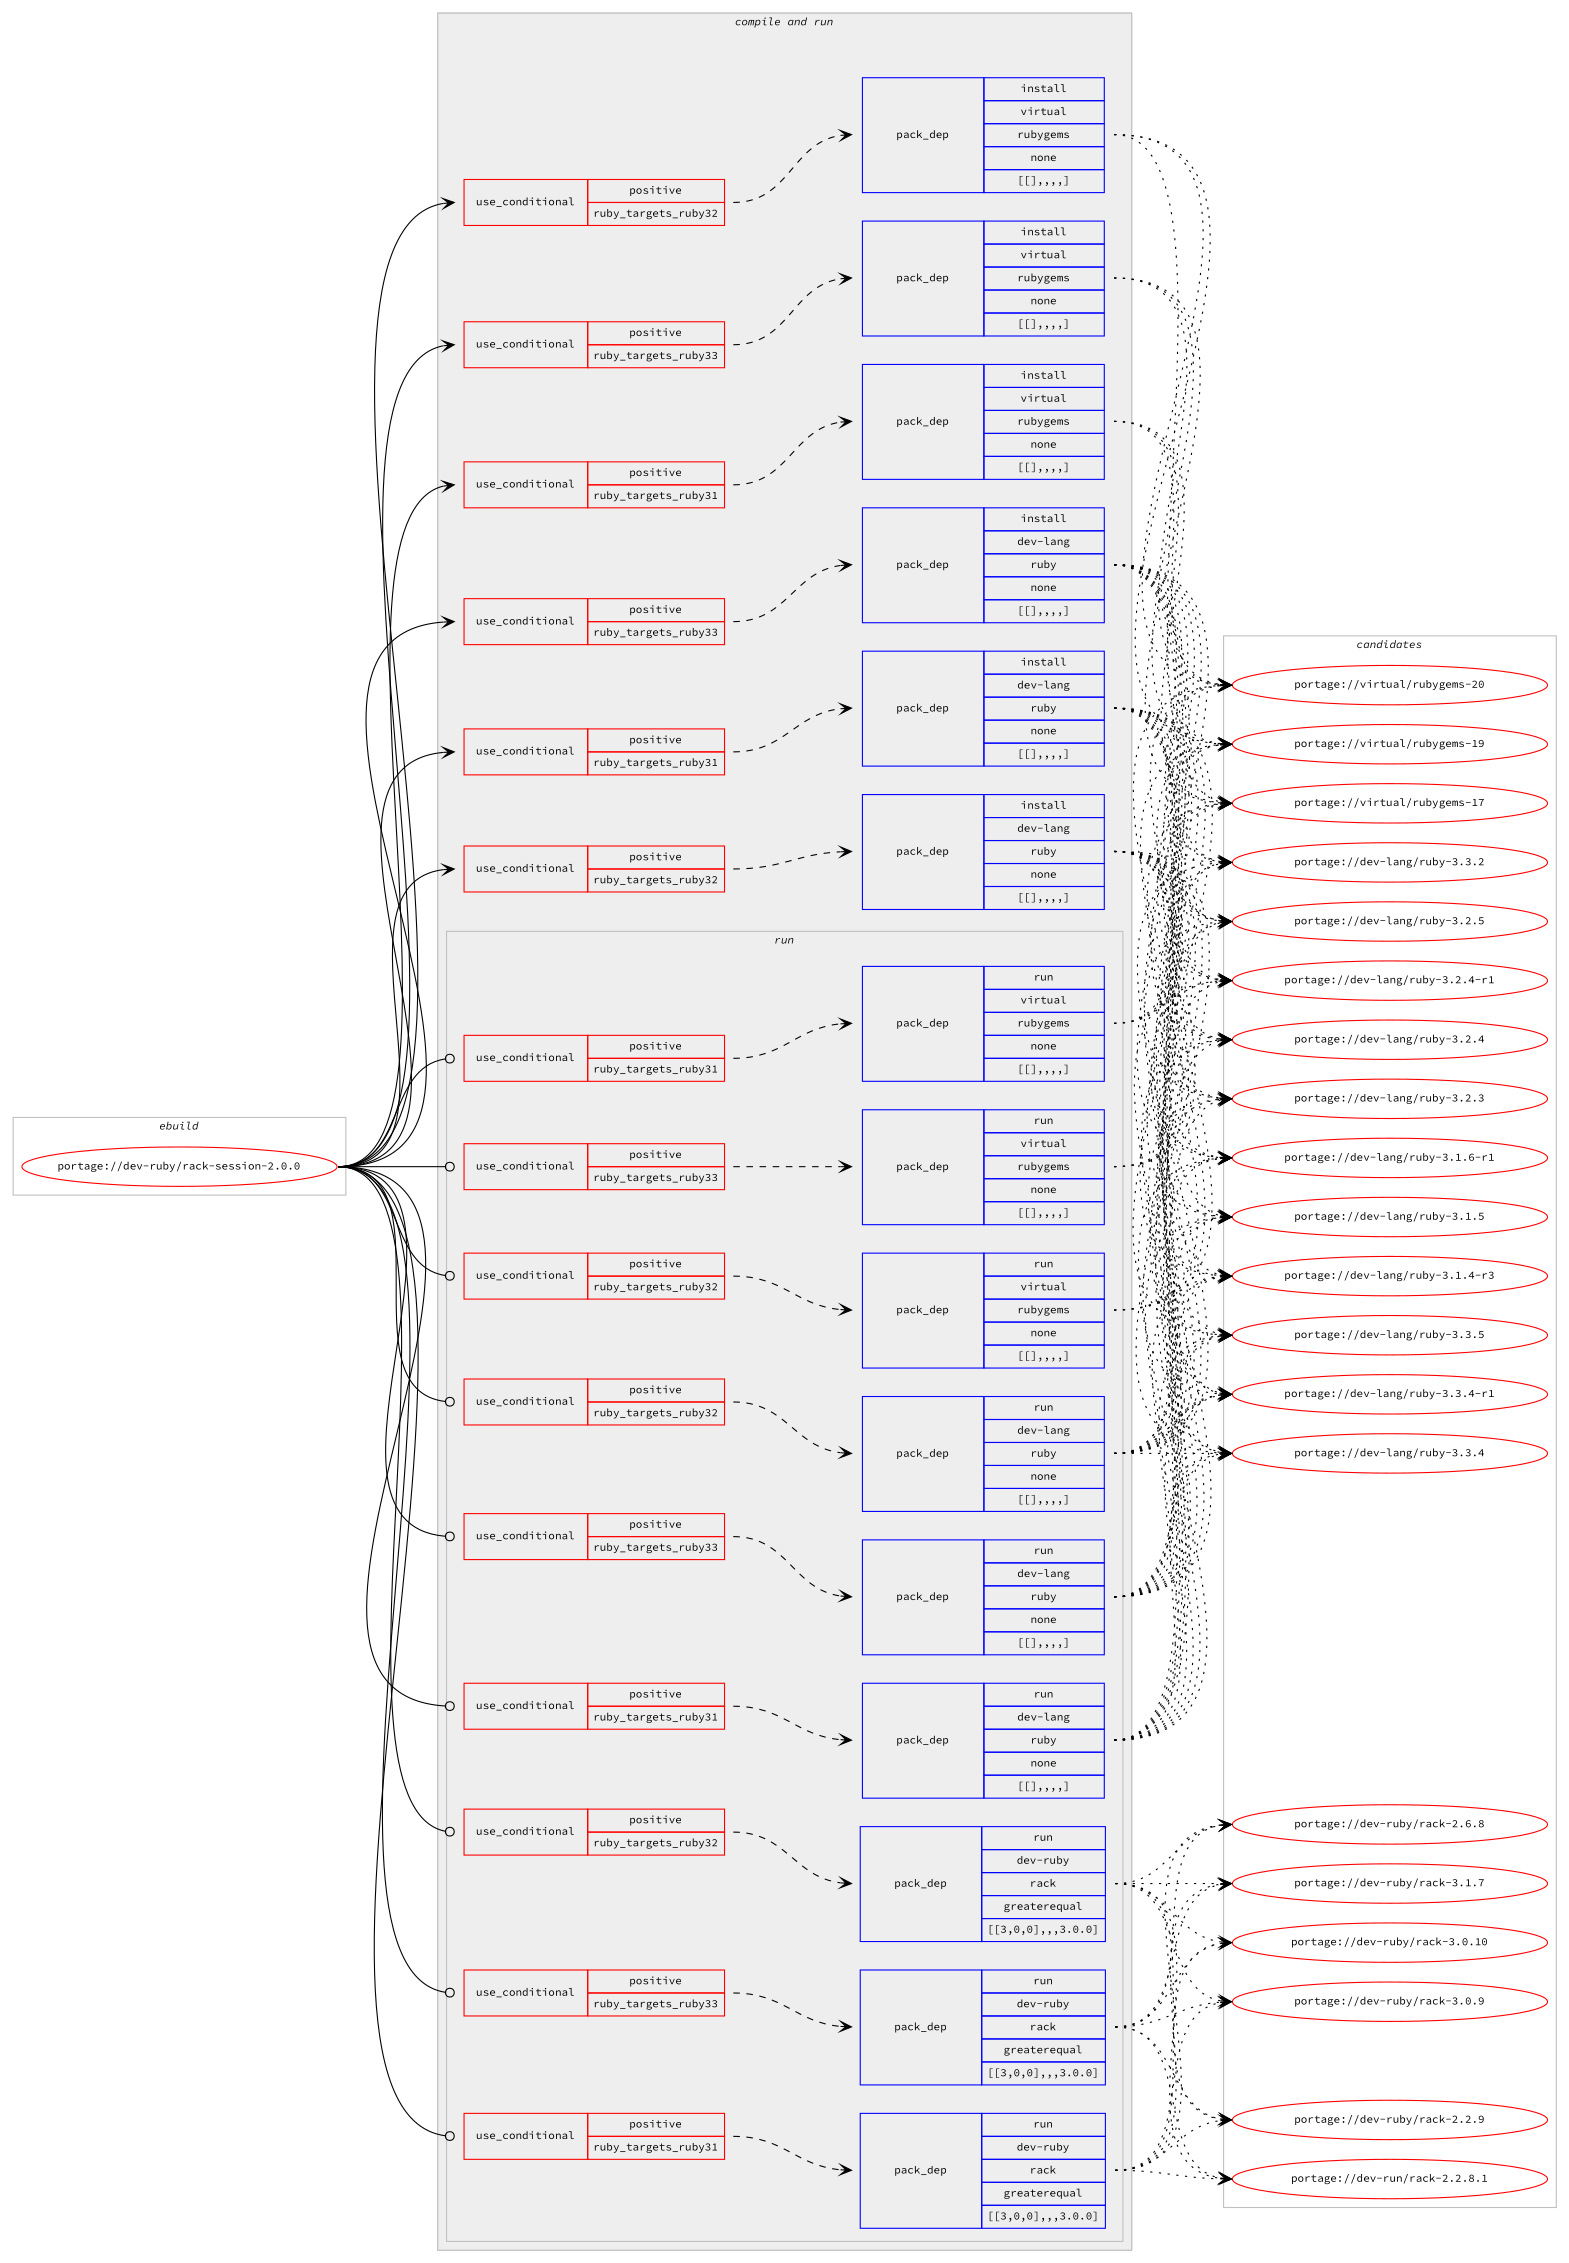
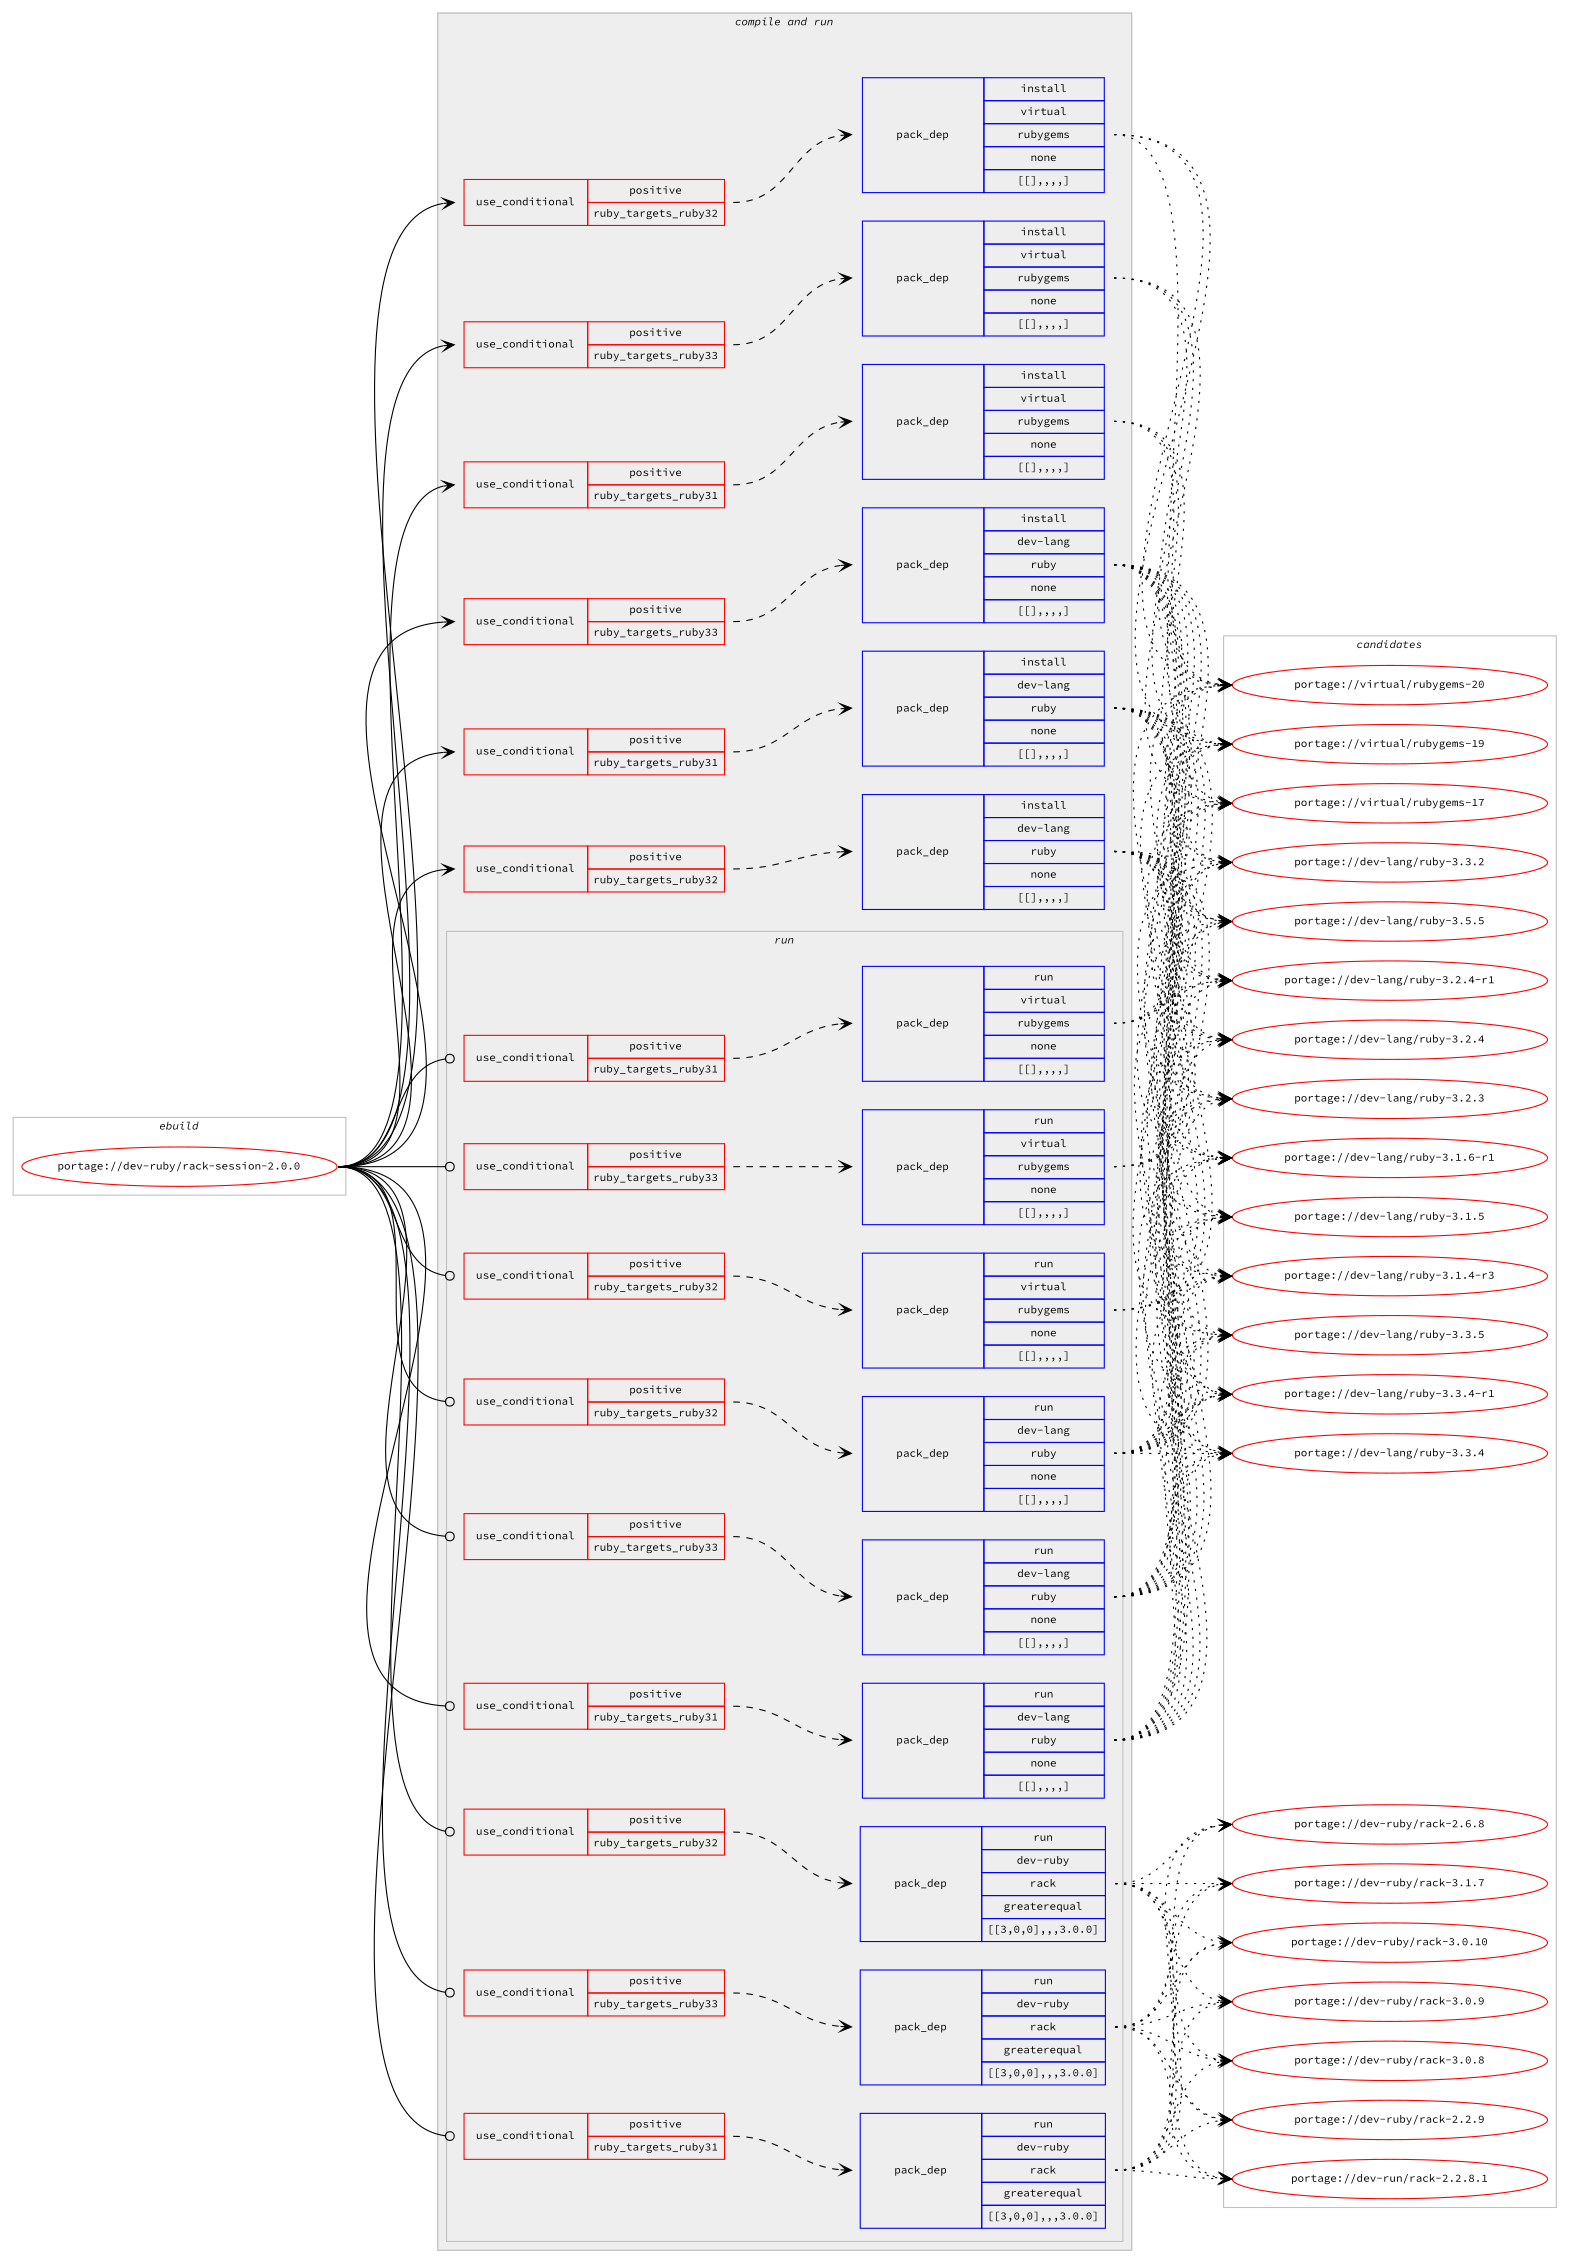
node "portage://dev-lang/ruby-3.2.5": label "portage://dev-lang/ruby-3.2.5" -> "portage://dev-lang/ruby-3.5.5"
node "portage://dev-ruby/rack-3.0.8": added
